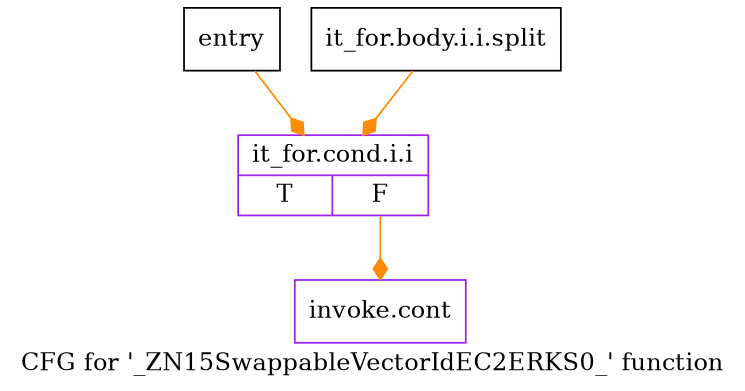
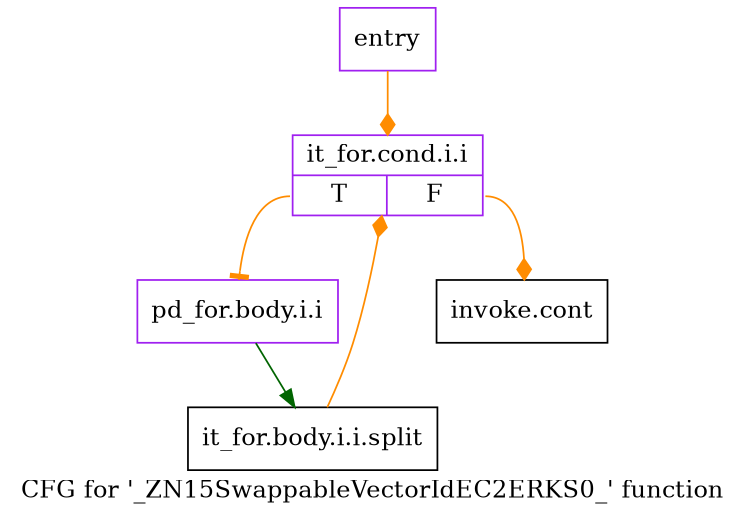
node "entry": color black -> purple
node "pd_for.body.i.i": added
node "invoke.cont": color purple -> black
